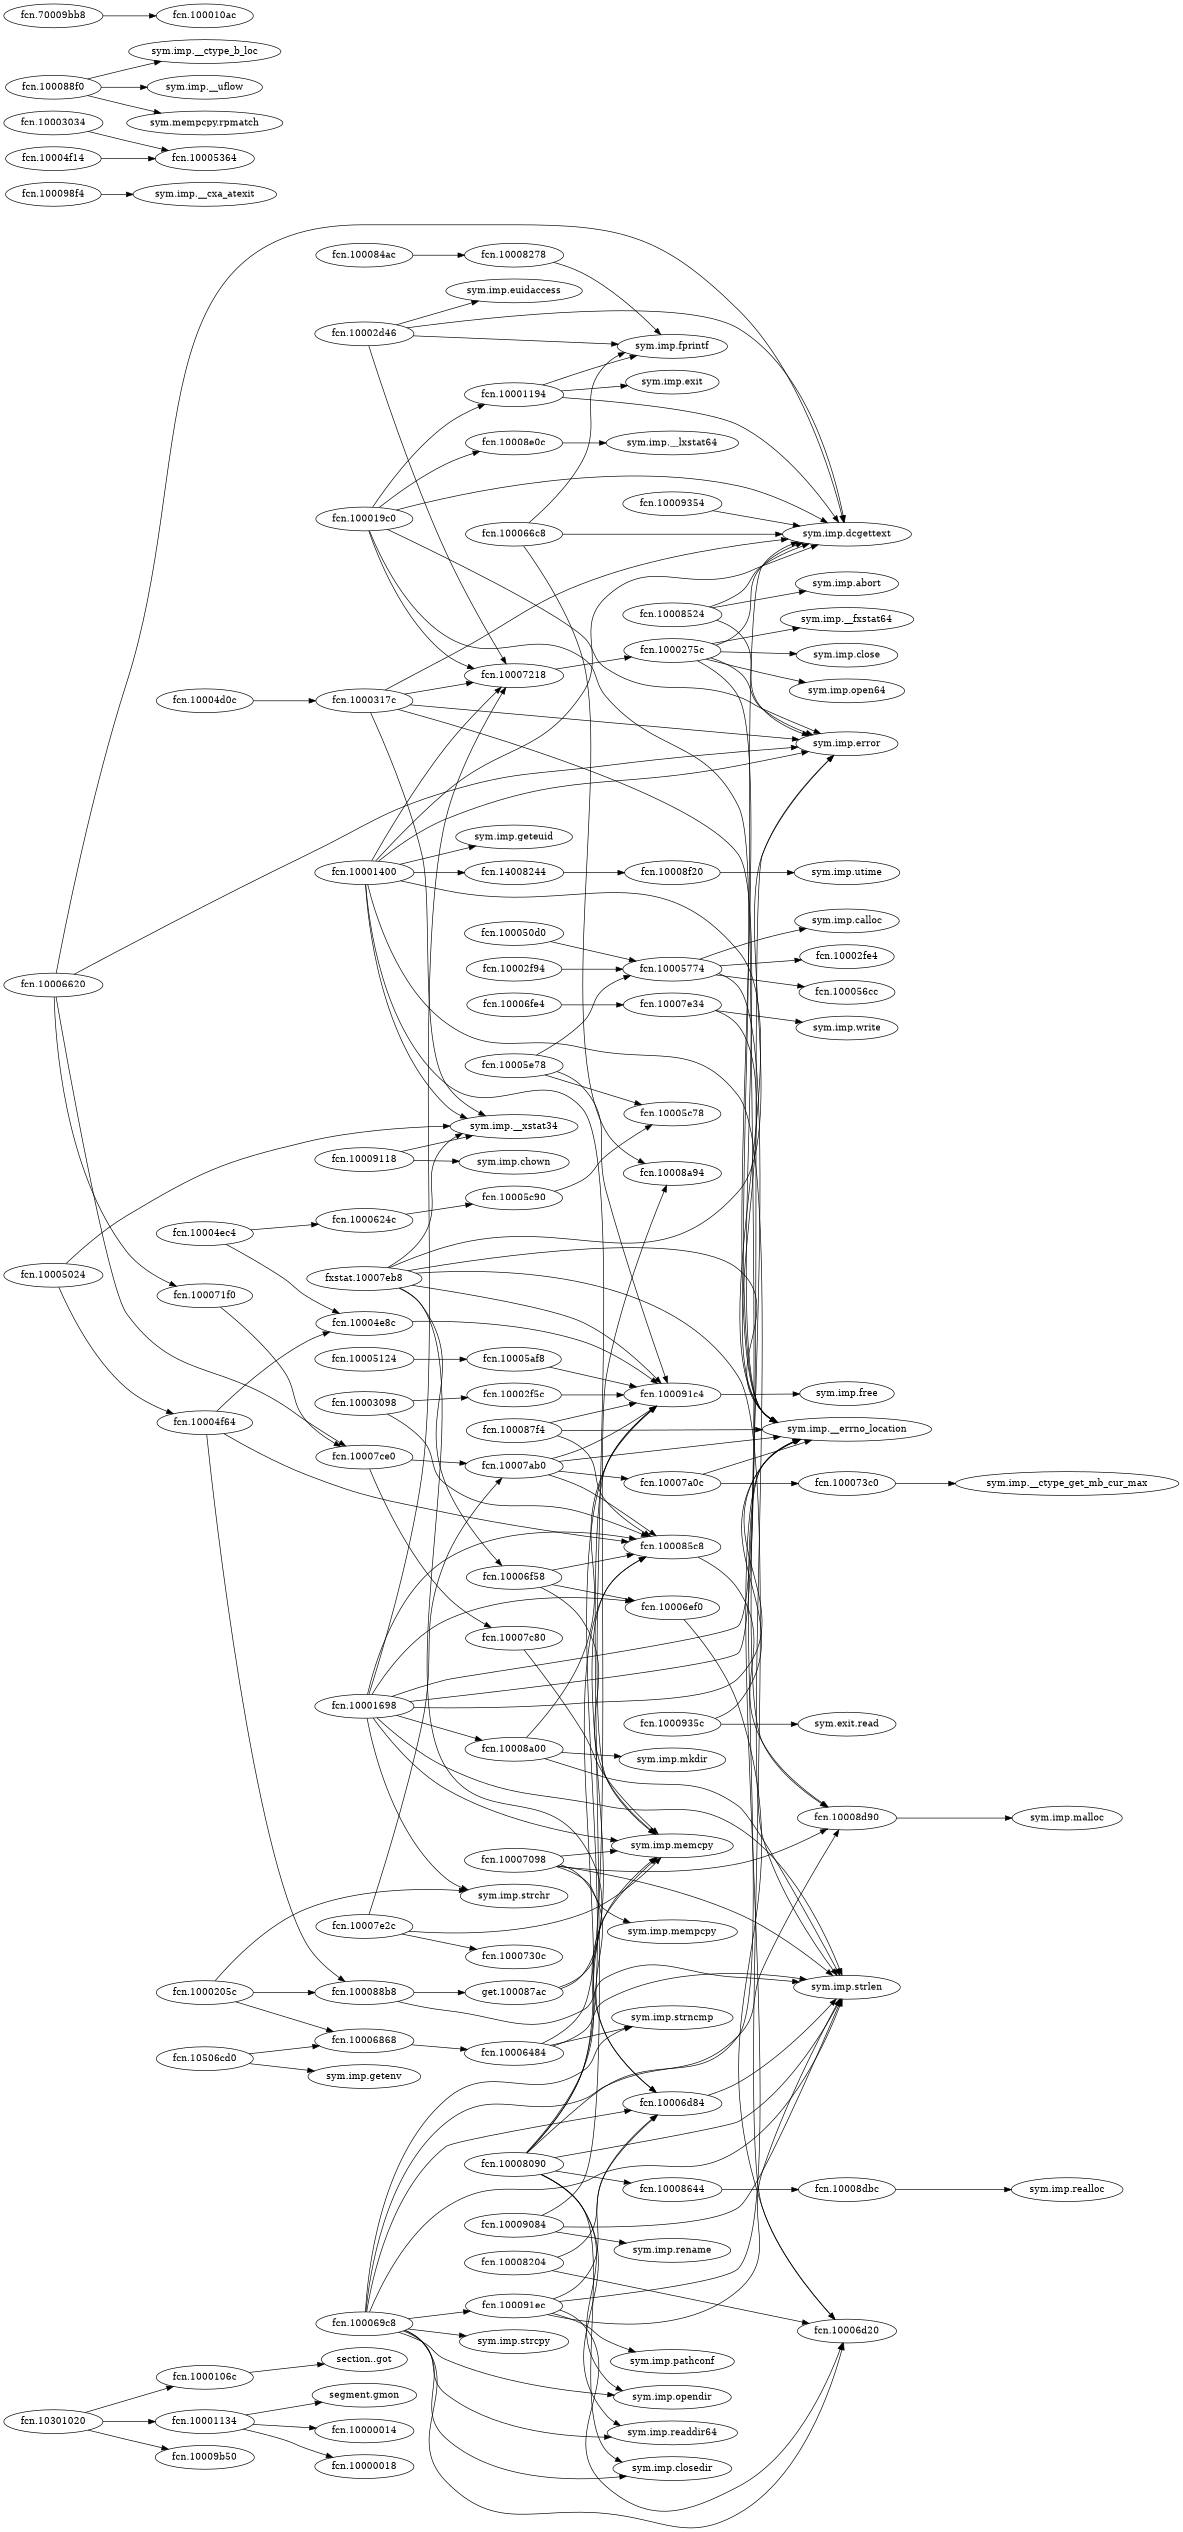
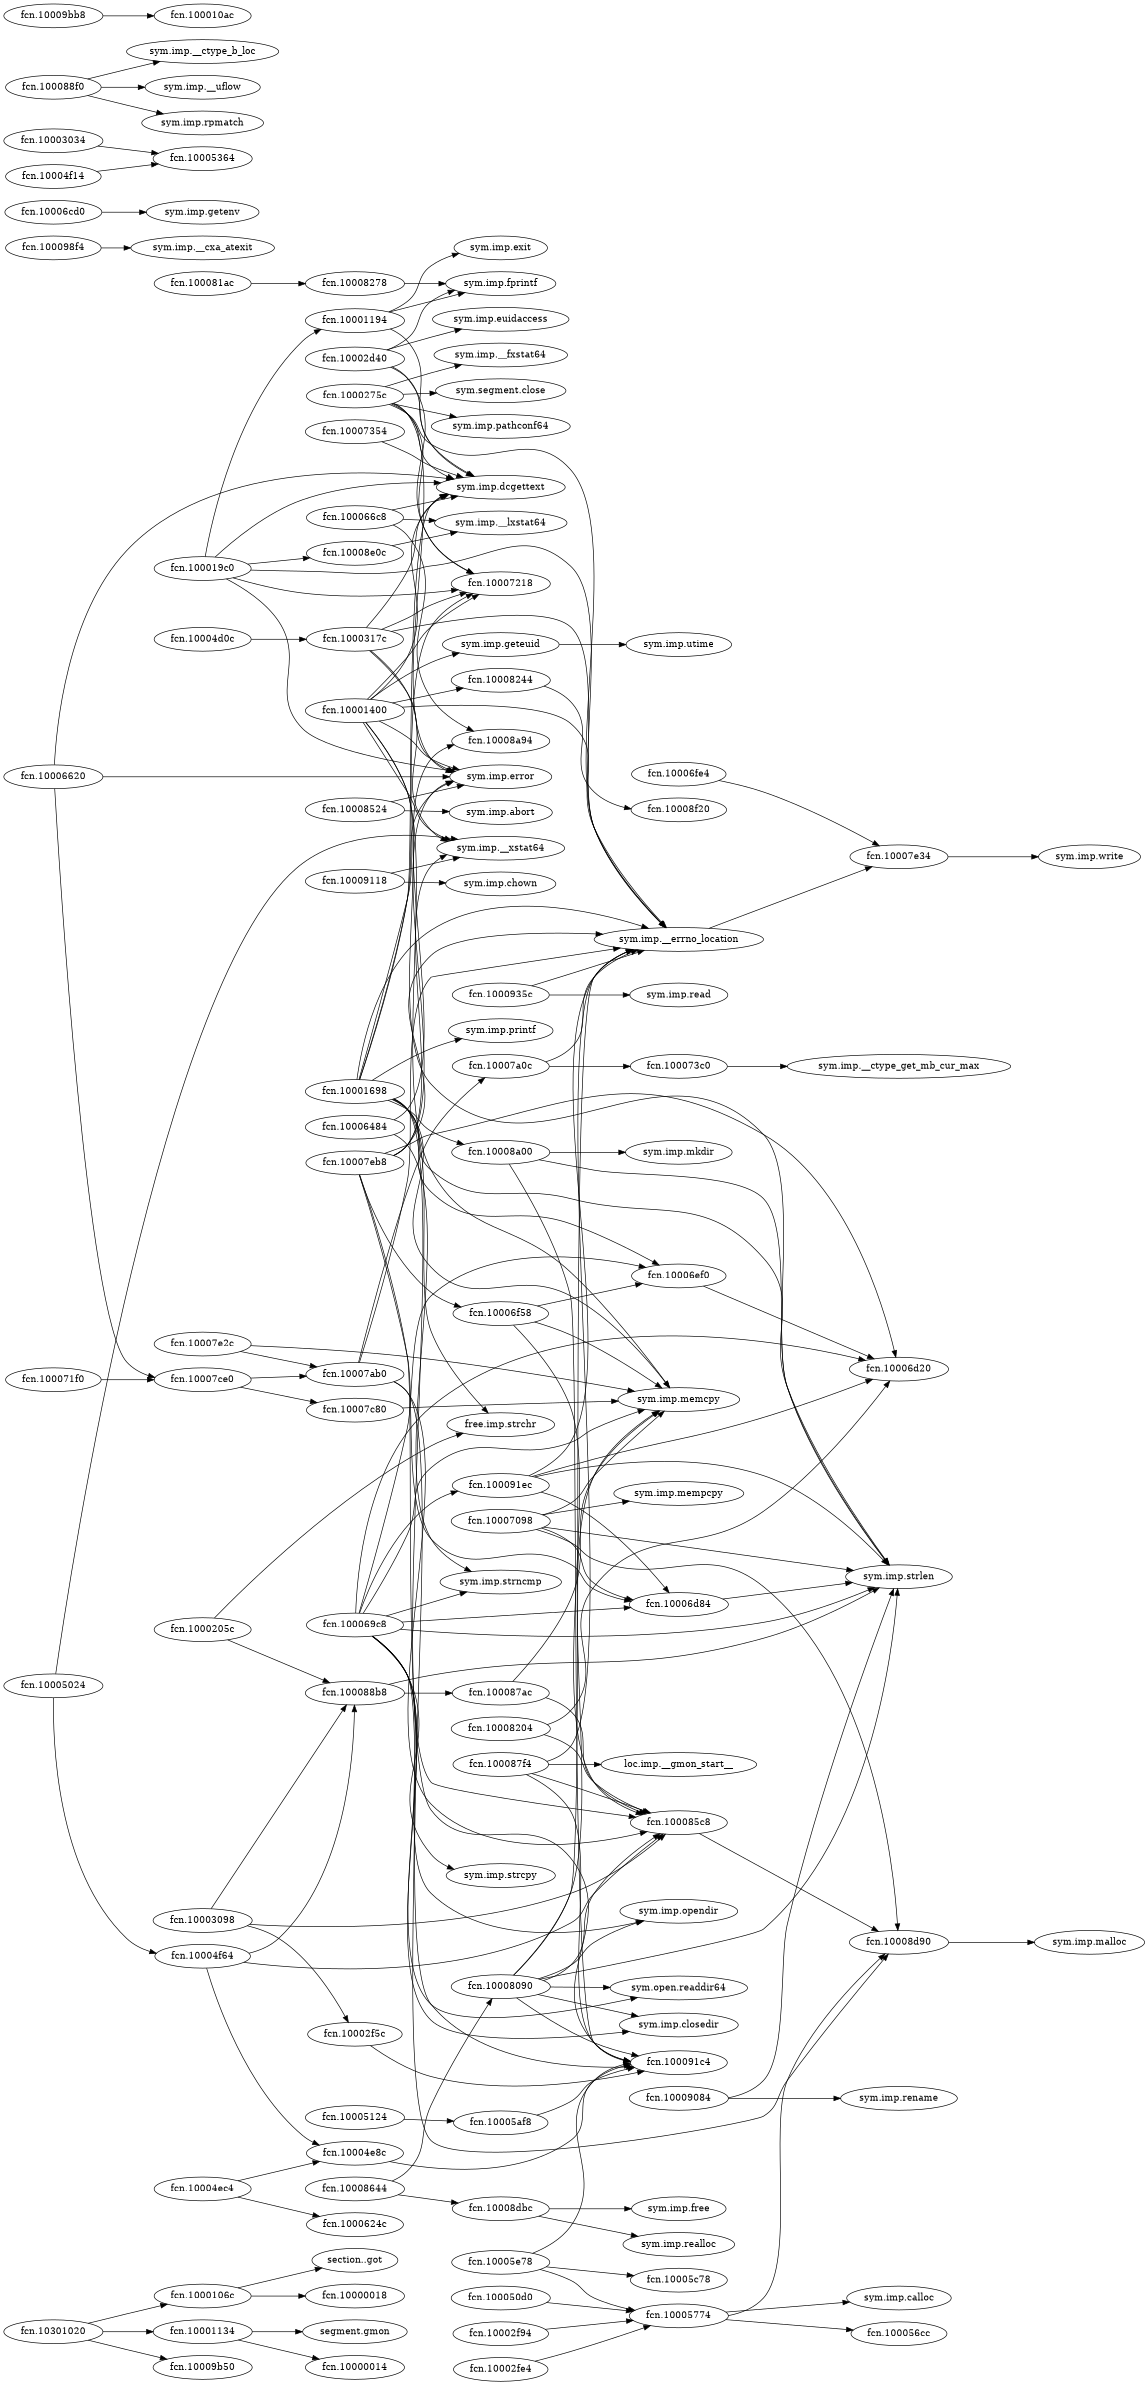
node "fcn.70009bb8": label "fcn.70009bb8" -> "fcn.10009bb8"
node "sym.mempcpy.rpmatch": label "sym.mempcpy.rpmatch" -> "sym.imp.rpmatch"
node "fcn.100084ac": label "fcn.100084ac" -> "fcn.100081ac"
node "fcn.10002d46": label "fcn.10002d46" -> "fcn.10002d40"
edge "fcn.100066c8" -> "sym.imp.fprintf": now "fcn.100066c8" -> "sym.imp.__lxstat64"
node "fcn.10009354": label "fcn.10009354" -> "fcn.10007354"
edge "fcn.10008524" -> "sym.imp.dcgettext": removed
node "sym.imp.close": label "sym.imp.close" -> "sym.segment.close"
edge "fcn.10007218" -> "fcn.1000275c": reversed
node "sym.imp.open64": label "sym.imp.open64" -> "sym.imp.pathconf64"
node "fcn.14008244": label "fcn.14008244" -> "fcn.10008244"
edge "fcn.10008f20" -> "sym.imp.utime": now "sym.imp.geteuid" -> "sym.imp.utime"
edge "fcn.10005774" -> "fcn.10002fe4": reversed
node "sym.imp.printf": added
node "sym.imp.__xstat34": label "sym.imp.__xstat34" -> "sym.imp.__xstat64"
edge "fcn.10006620" -> "fcn.100071f0": removed
node "fcn.10005c90": removed
edge "fcn.10007e34" -> "sym.imp.__errno_location": reversed
node "fxstat.10007eb8": label "fxstat.10007eb8" -> "fcn.10007eb8"
edge "fcn.100069c8" -> "fcn.10006ef0": added
edge "fcn.100091c4" -> "sym.imp.free": now "fcn.10008dbc" -> "sym.imp.free"
edge "fcn.100069c8" -> "sym.imp.memcpy": added
node "sym.exit.read": label "sym.exit.read" -> "sym.imp.read"
node "loc.imp.__gmon_start__": added
edge "fcn.10003098" -> "fcn.100088b8": added
edge "fcn.10009084" -> "fcn.100091c4": removed
node "sym.imp.strchr": label "sym.imp.strchr" -> "free.imp.strchr"
node "fcn.1000730c": removed
edge "fcn.10006484" -> "sym.imp.strlen": removed
node "get.100087ac": label "get.100087ac" -> "fcn.100087ac"
node "fcn.10006868": removed
node "fcn.10506cd0": label "fcn.10506cd0" -> "fcn.10006cd0"
edge "fcn.10008090" -> "fcn.10008644": reversed
edge "fcn.10008204" -> "fcn.10006d84": now "fcn.10008204" -> "fcn.100085c8"
node "sym.imp.pathconf": removed
node "sym.imp.readdir64": label "sym.imp.readdir64" -> "sym.open.readdir64"
edge "fcn.10001134" -> "fcn.10000018": now "fcn.1000106c" -> "fcn.10000018"
